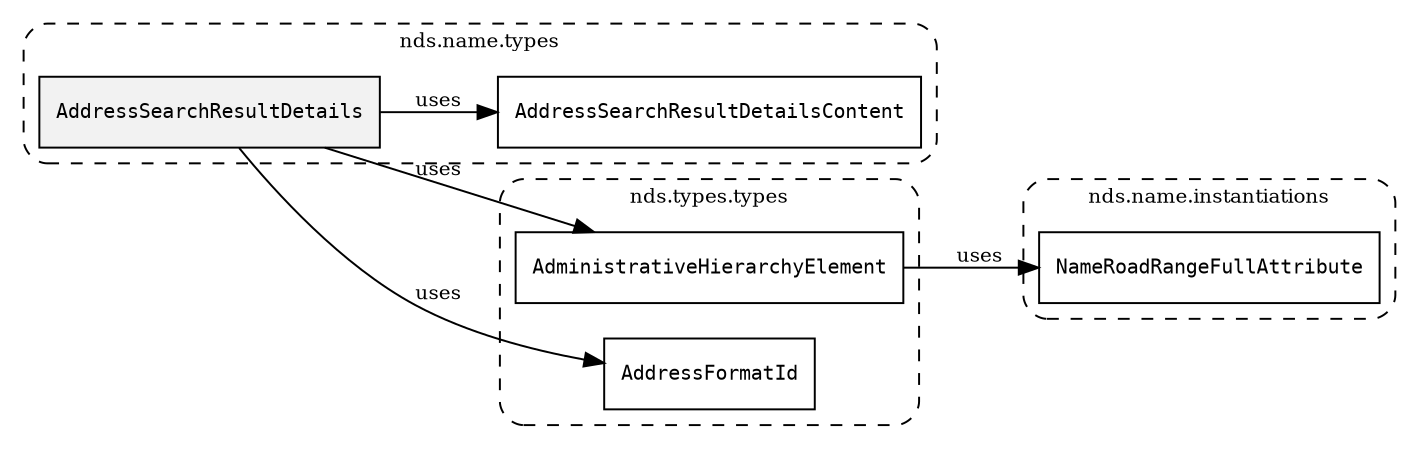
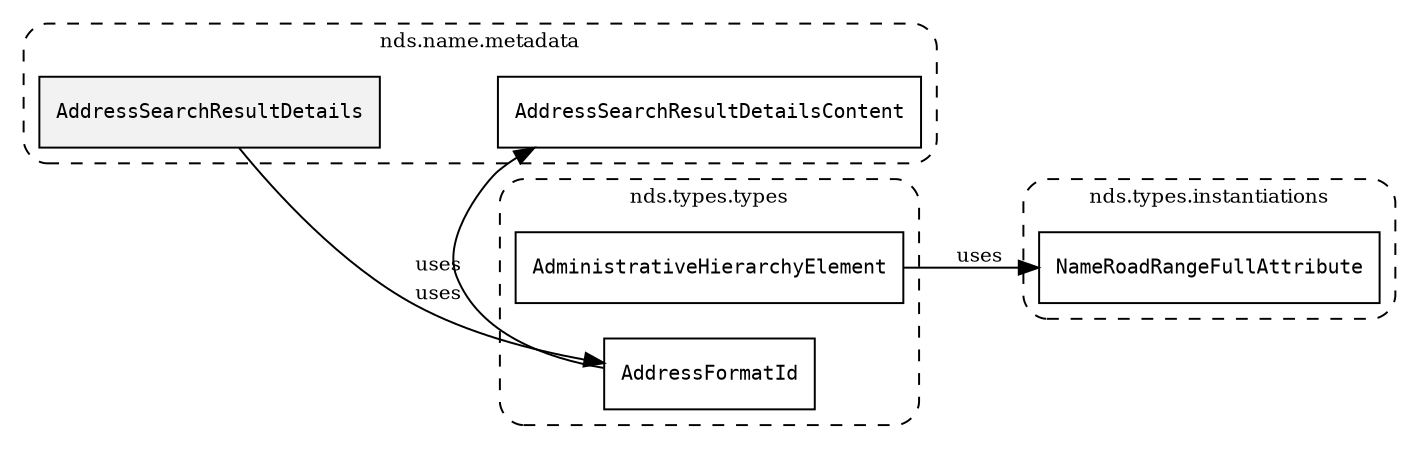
cluster "nds.name.types": label "nds.name.types" -> "nds.name.metadata"
edge "AddressSearchResultDetails" -> "AddressSearchResultDetailsContent": now "AddressFormatId" -> "AddressSearchResultDetailsContent"
edge "AddressSearchResultDetails" -> "AdministrativeHierarchyElement": removed, label "uses"
cluster "nds.name.instantiations": label "nds.name.instantiations" -> "nds.types.instantiations"
